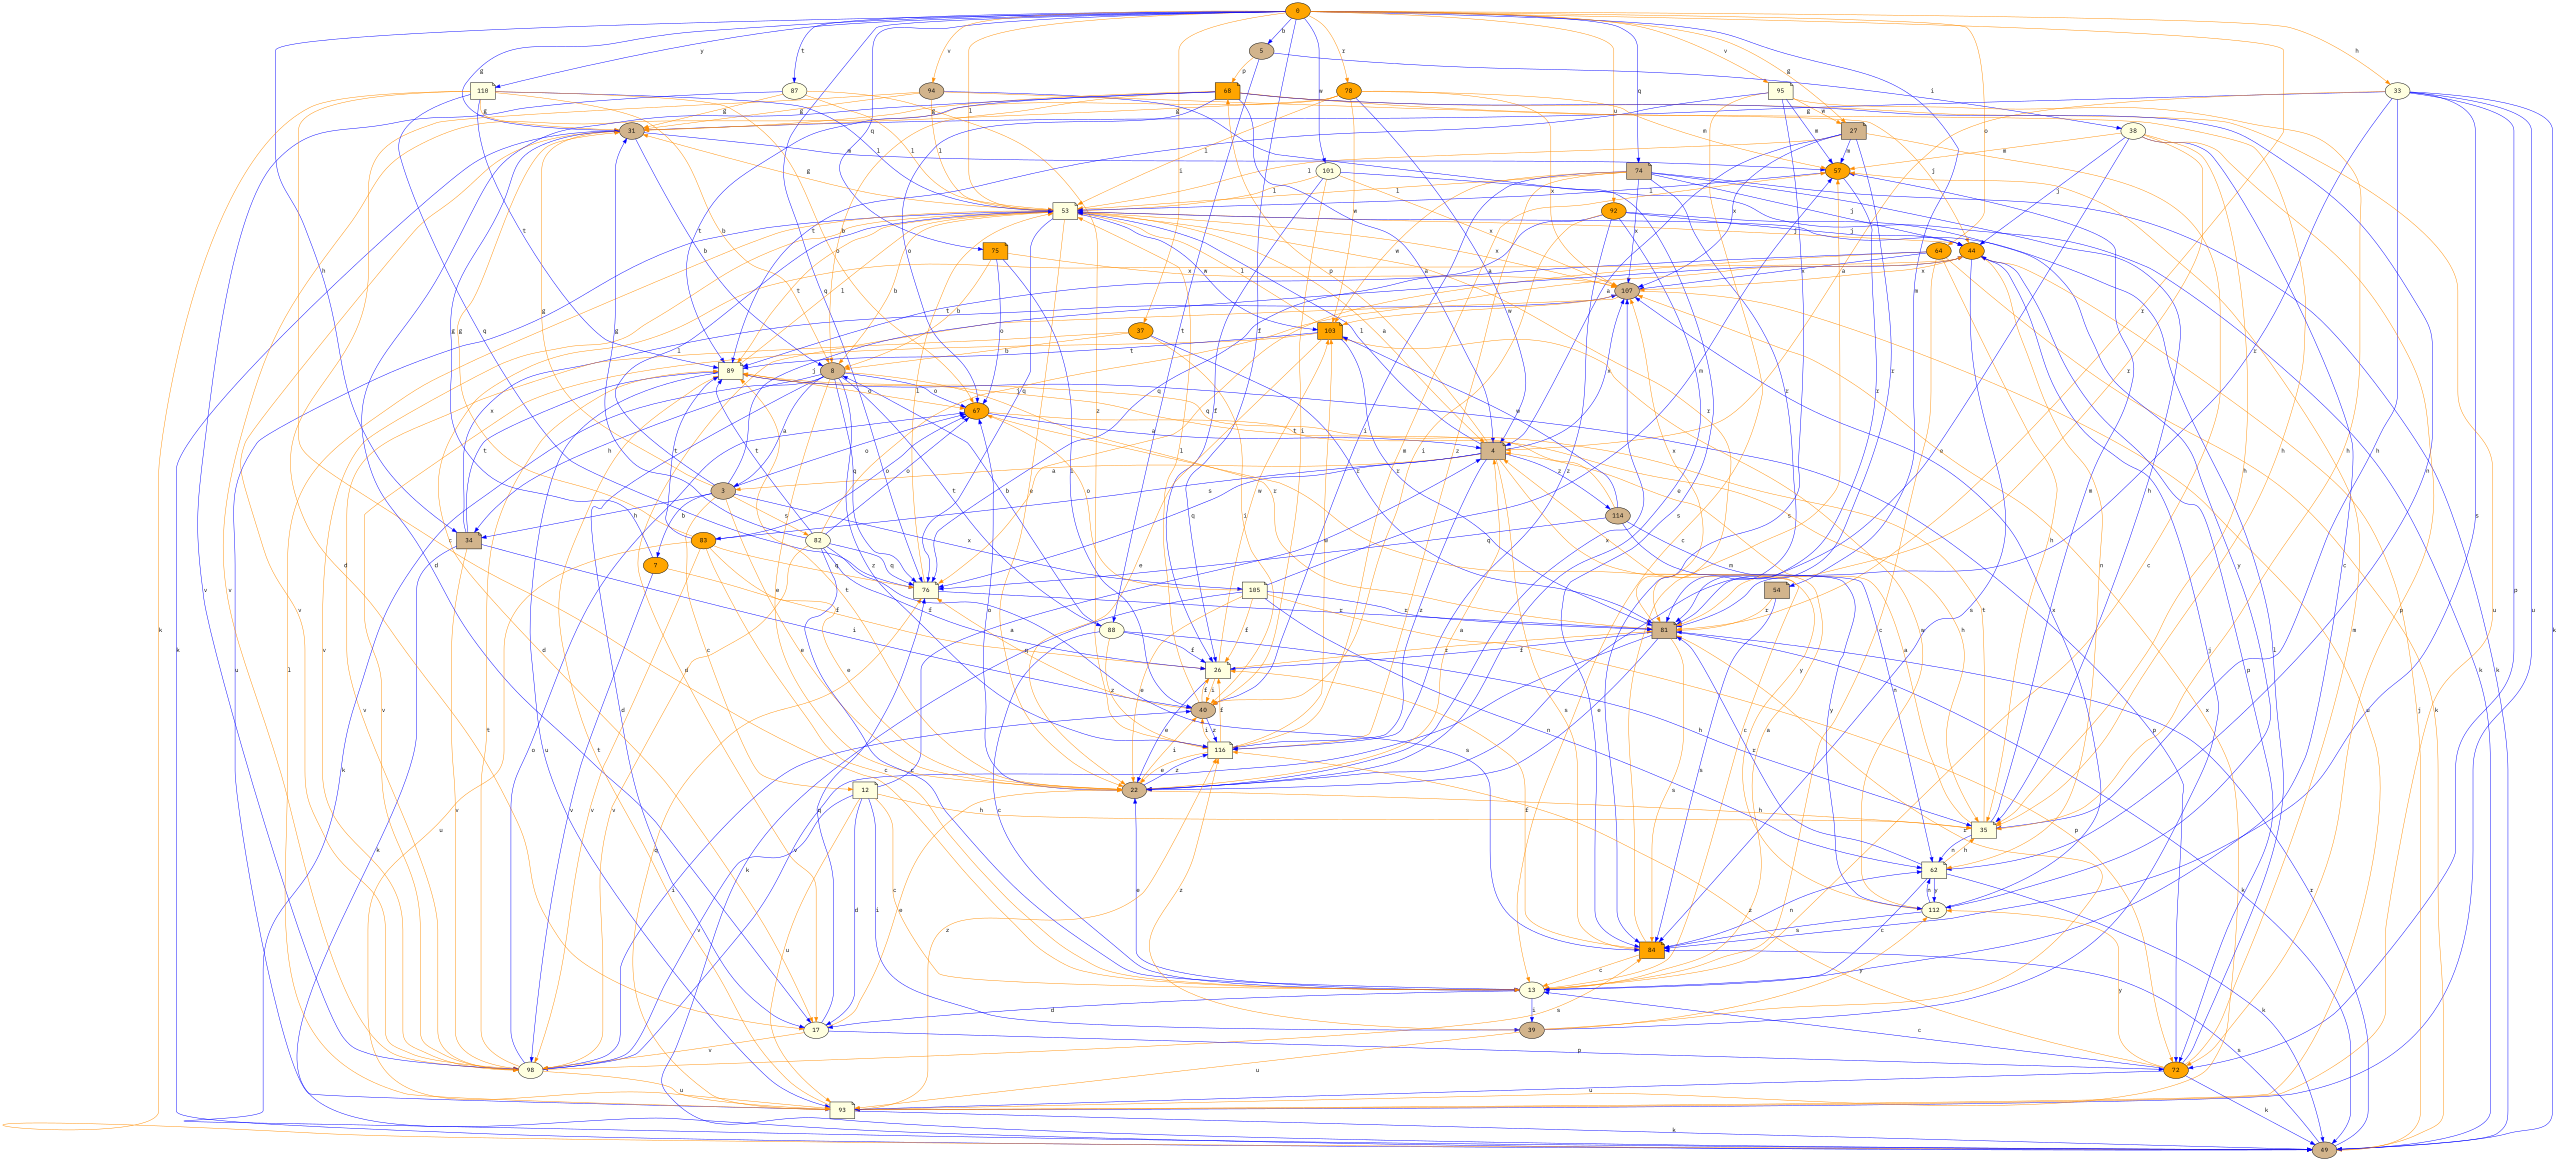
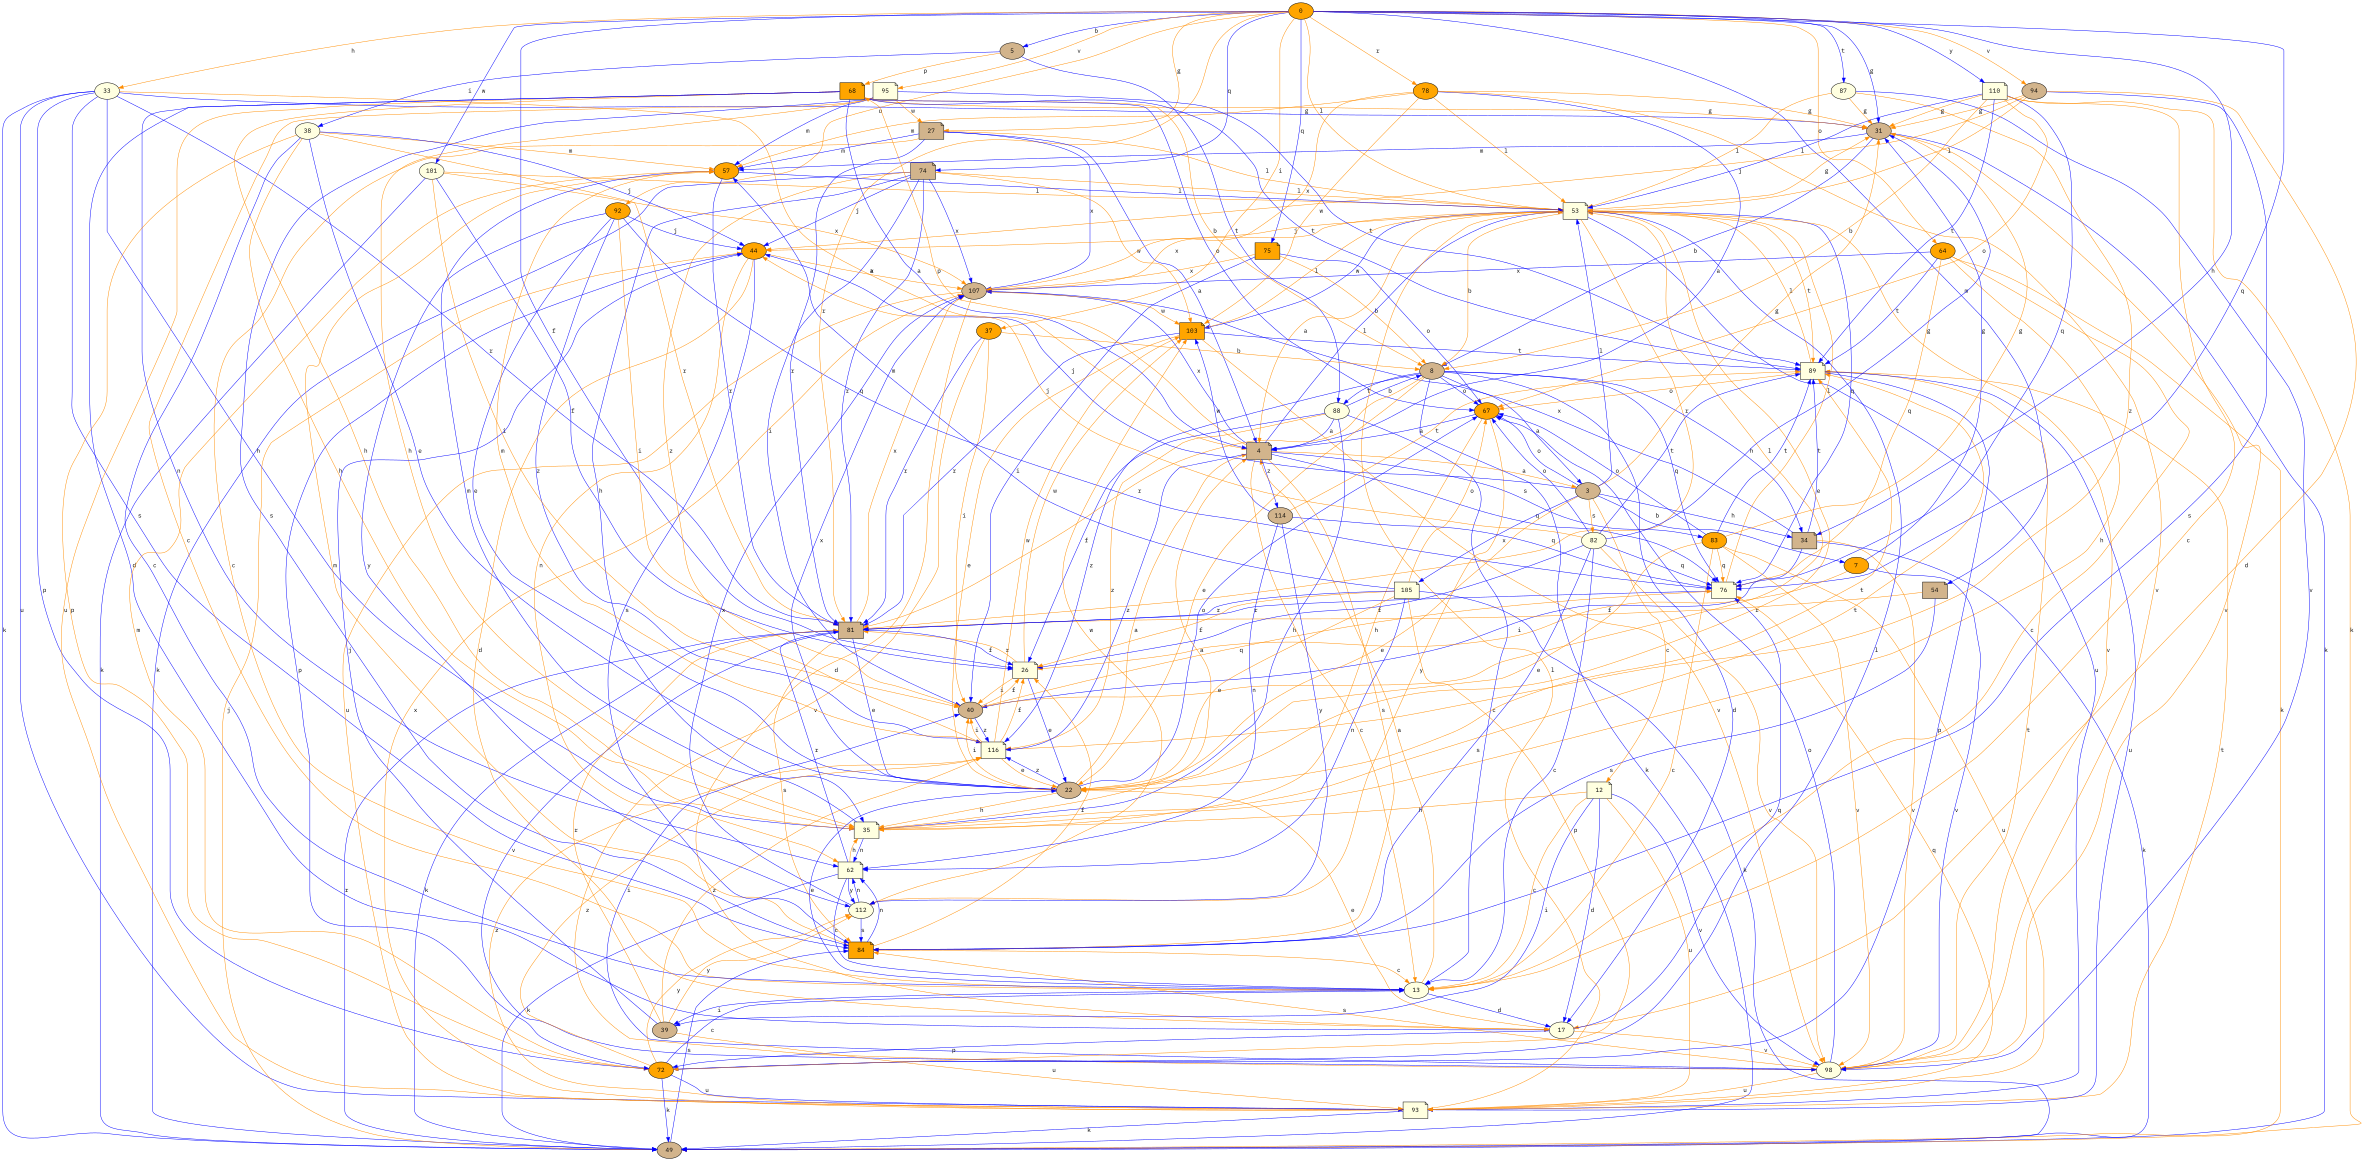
edge "12" -> "4": now "88" -> "4"
